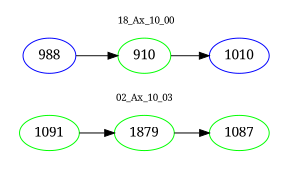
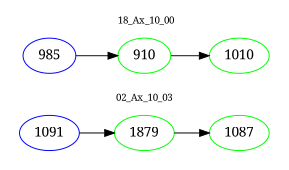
node "988": label "988" -> "985"
node "1010": color blue -> green
node "1091": color green -> blue
